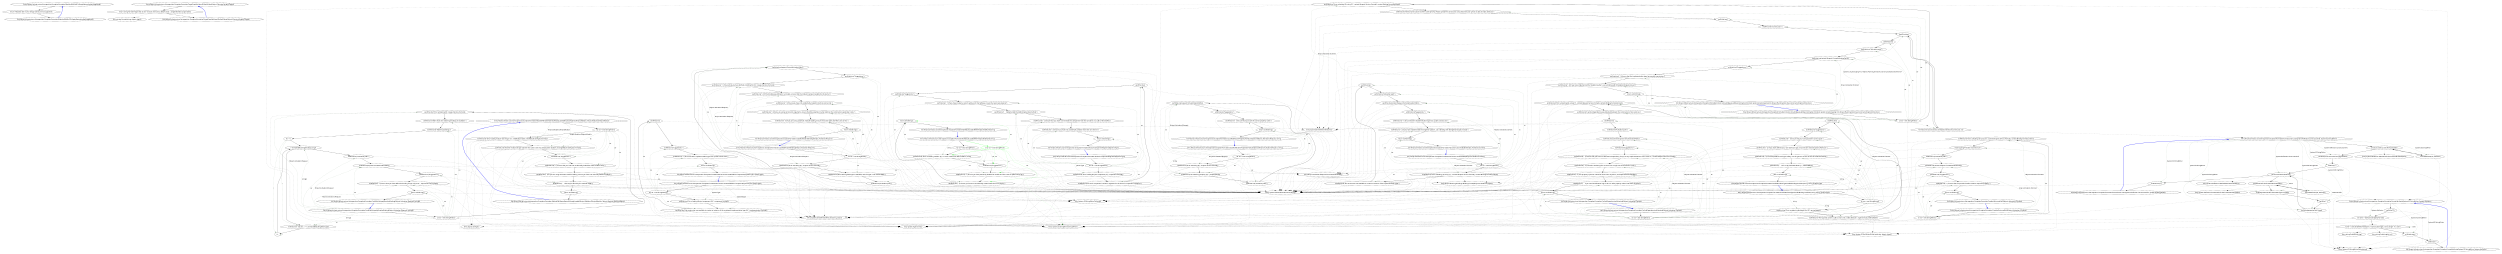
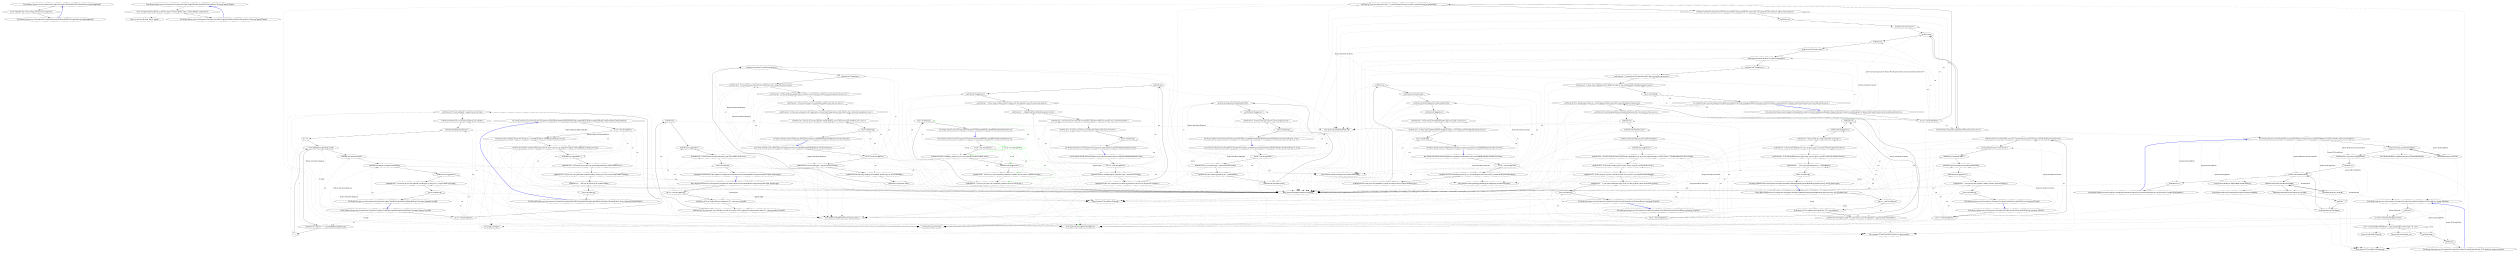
edge "constructor.GetParameters()" -> "sw.Write(parameterInfo.ParameterType.Format())": label "name" -> "parameterInfo"
